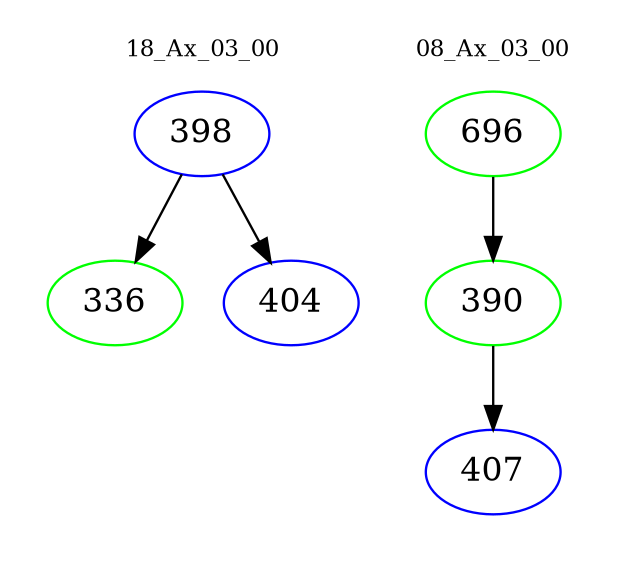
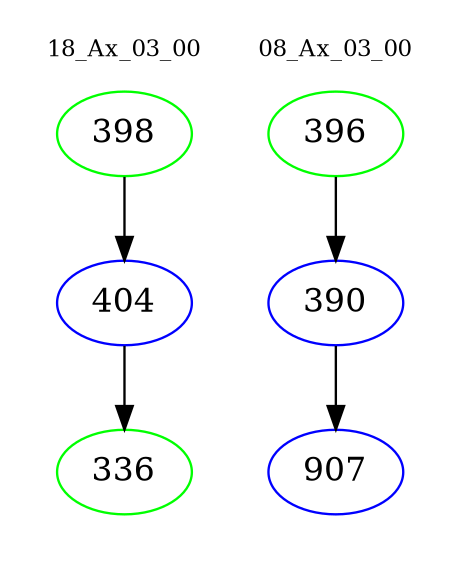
node "398": color blue -> green
node "696": label "696" -> "396"
edge "398" -> "336": now "404" -> "336"
node "390": color green -> blue
node "407": label "407" -> "907"
